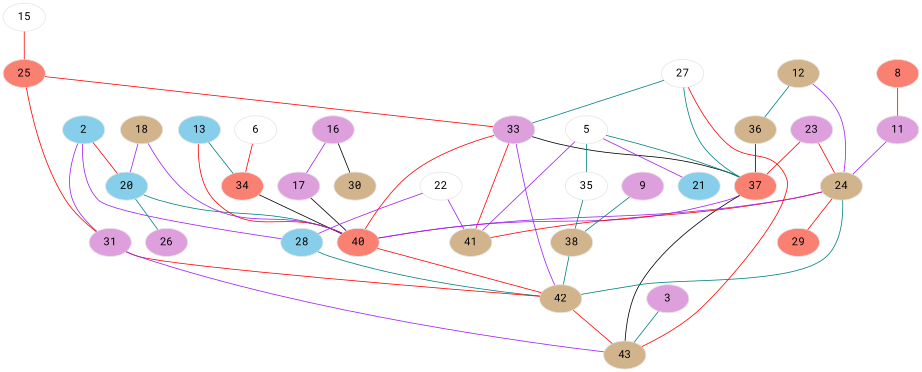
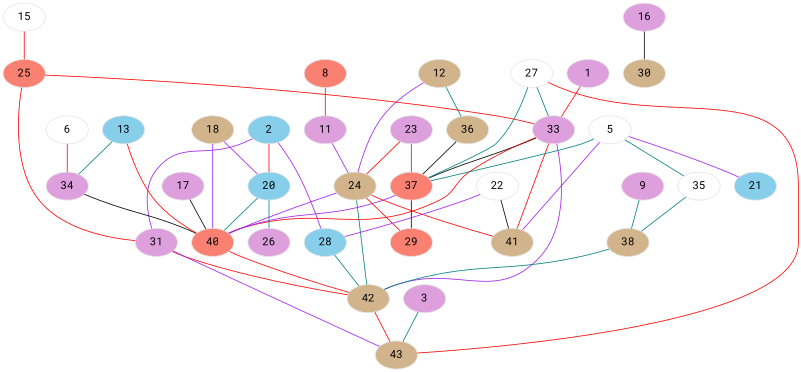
node "1": added
edge "16" -- "17": removed
node "34": fillcolor salmon -> plum
edge "22" -- "41": color purple -> black
edge "37" -- "43": now "37" -- "29"
